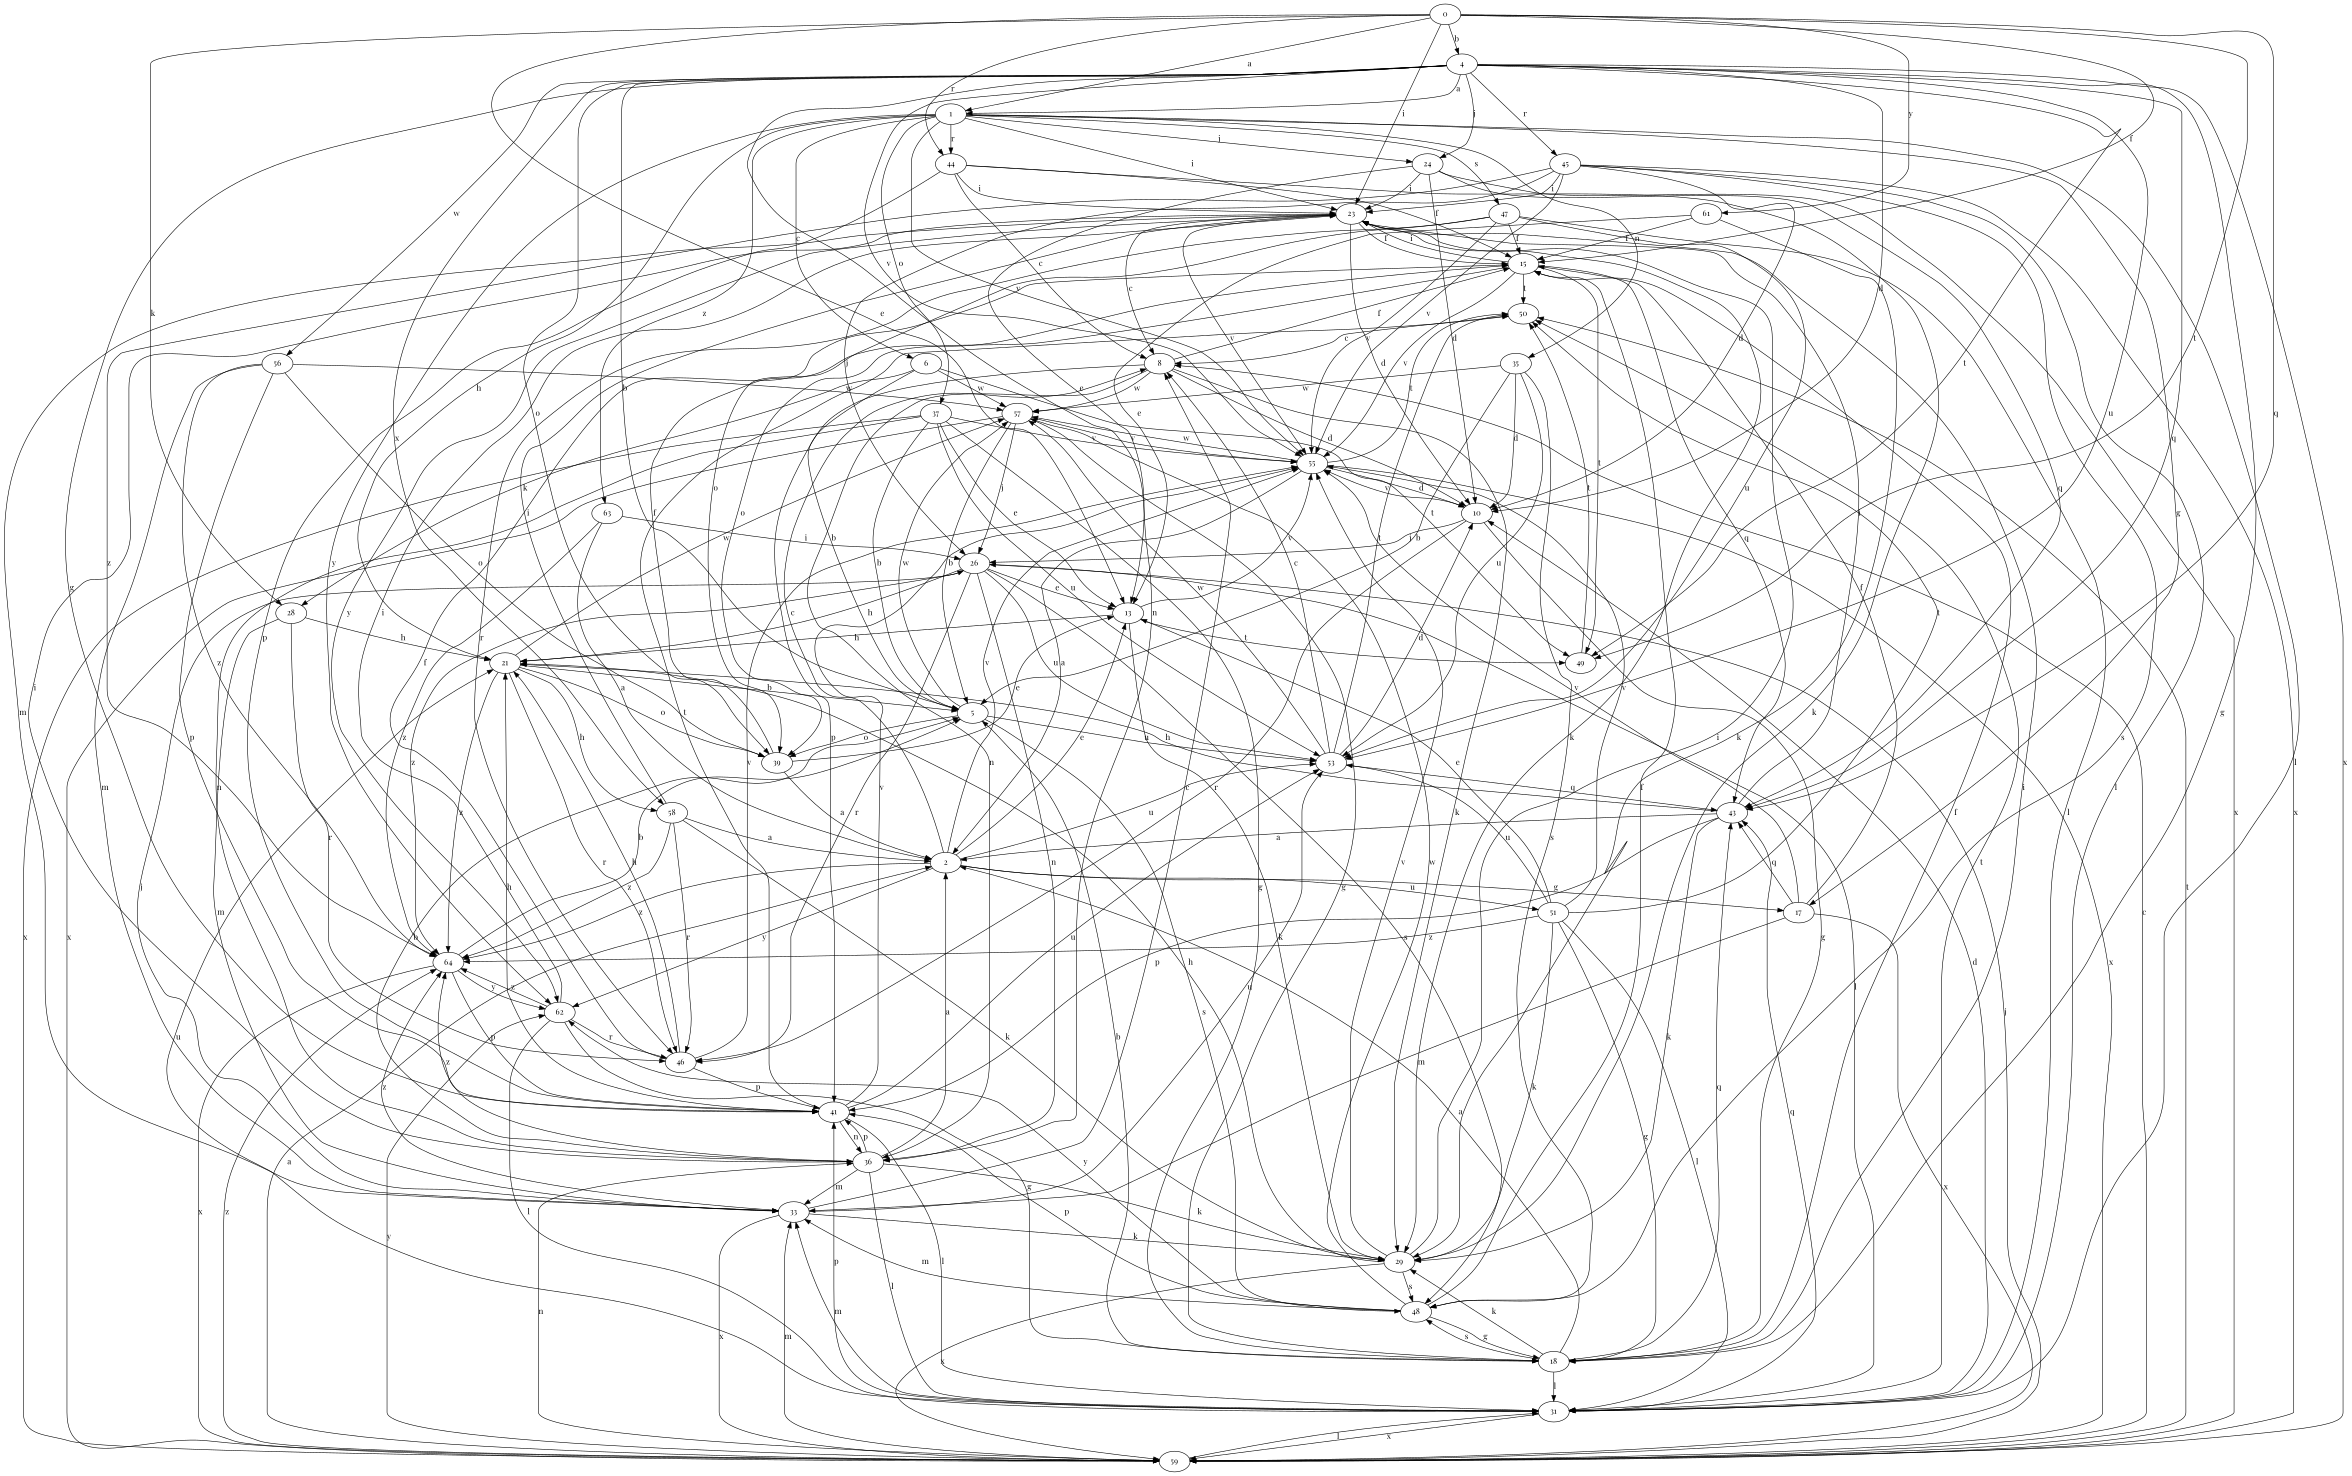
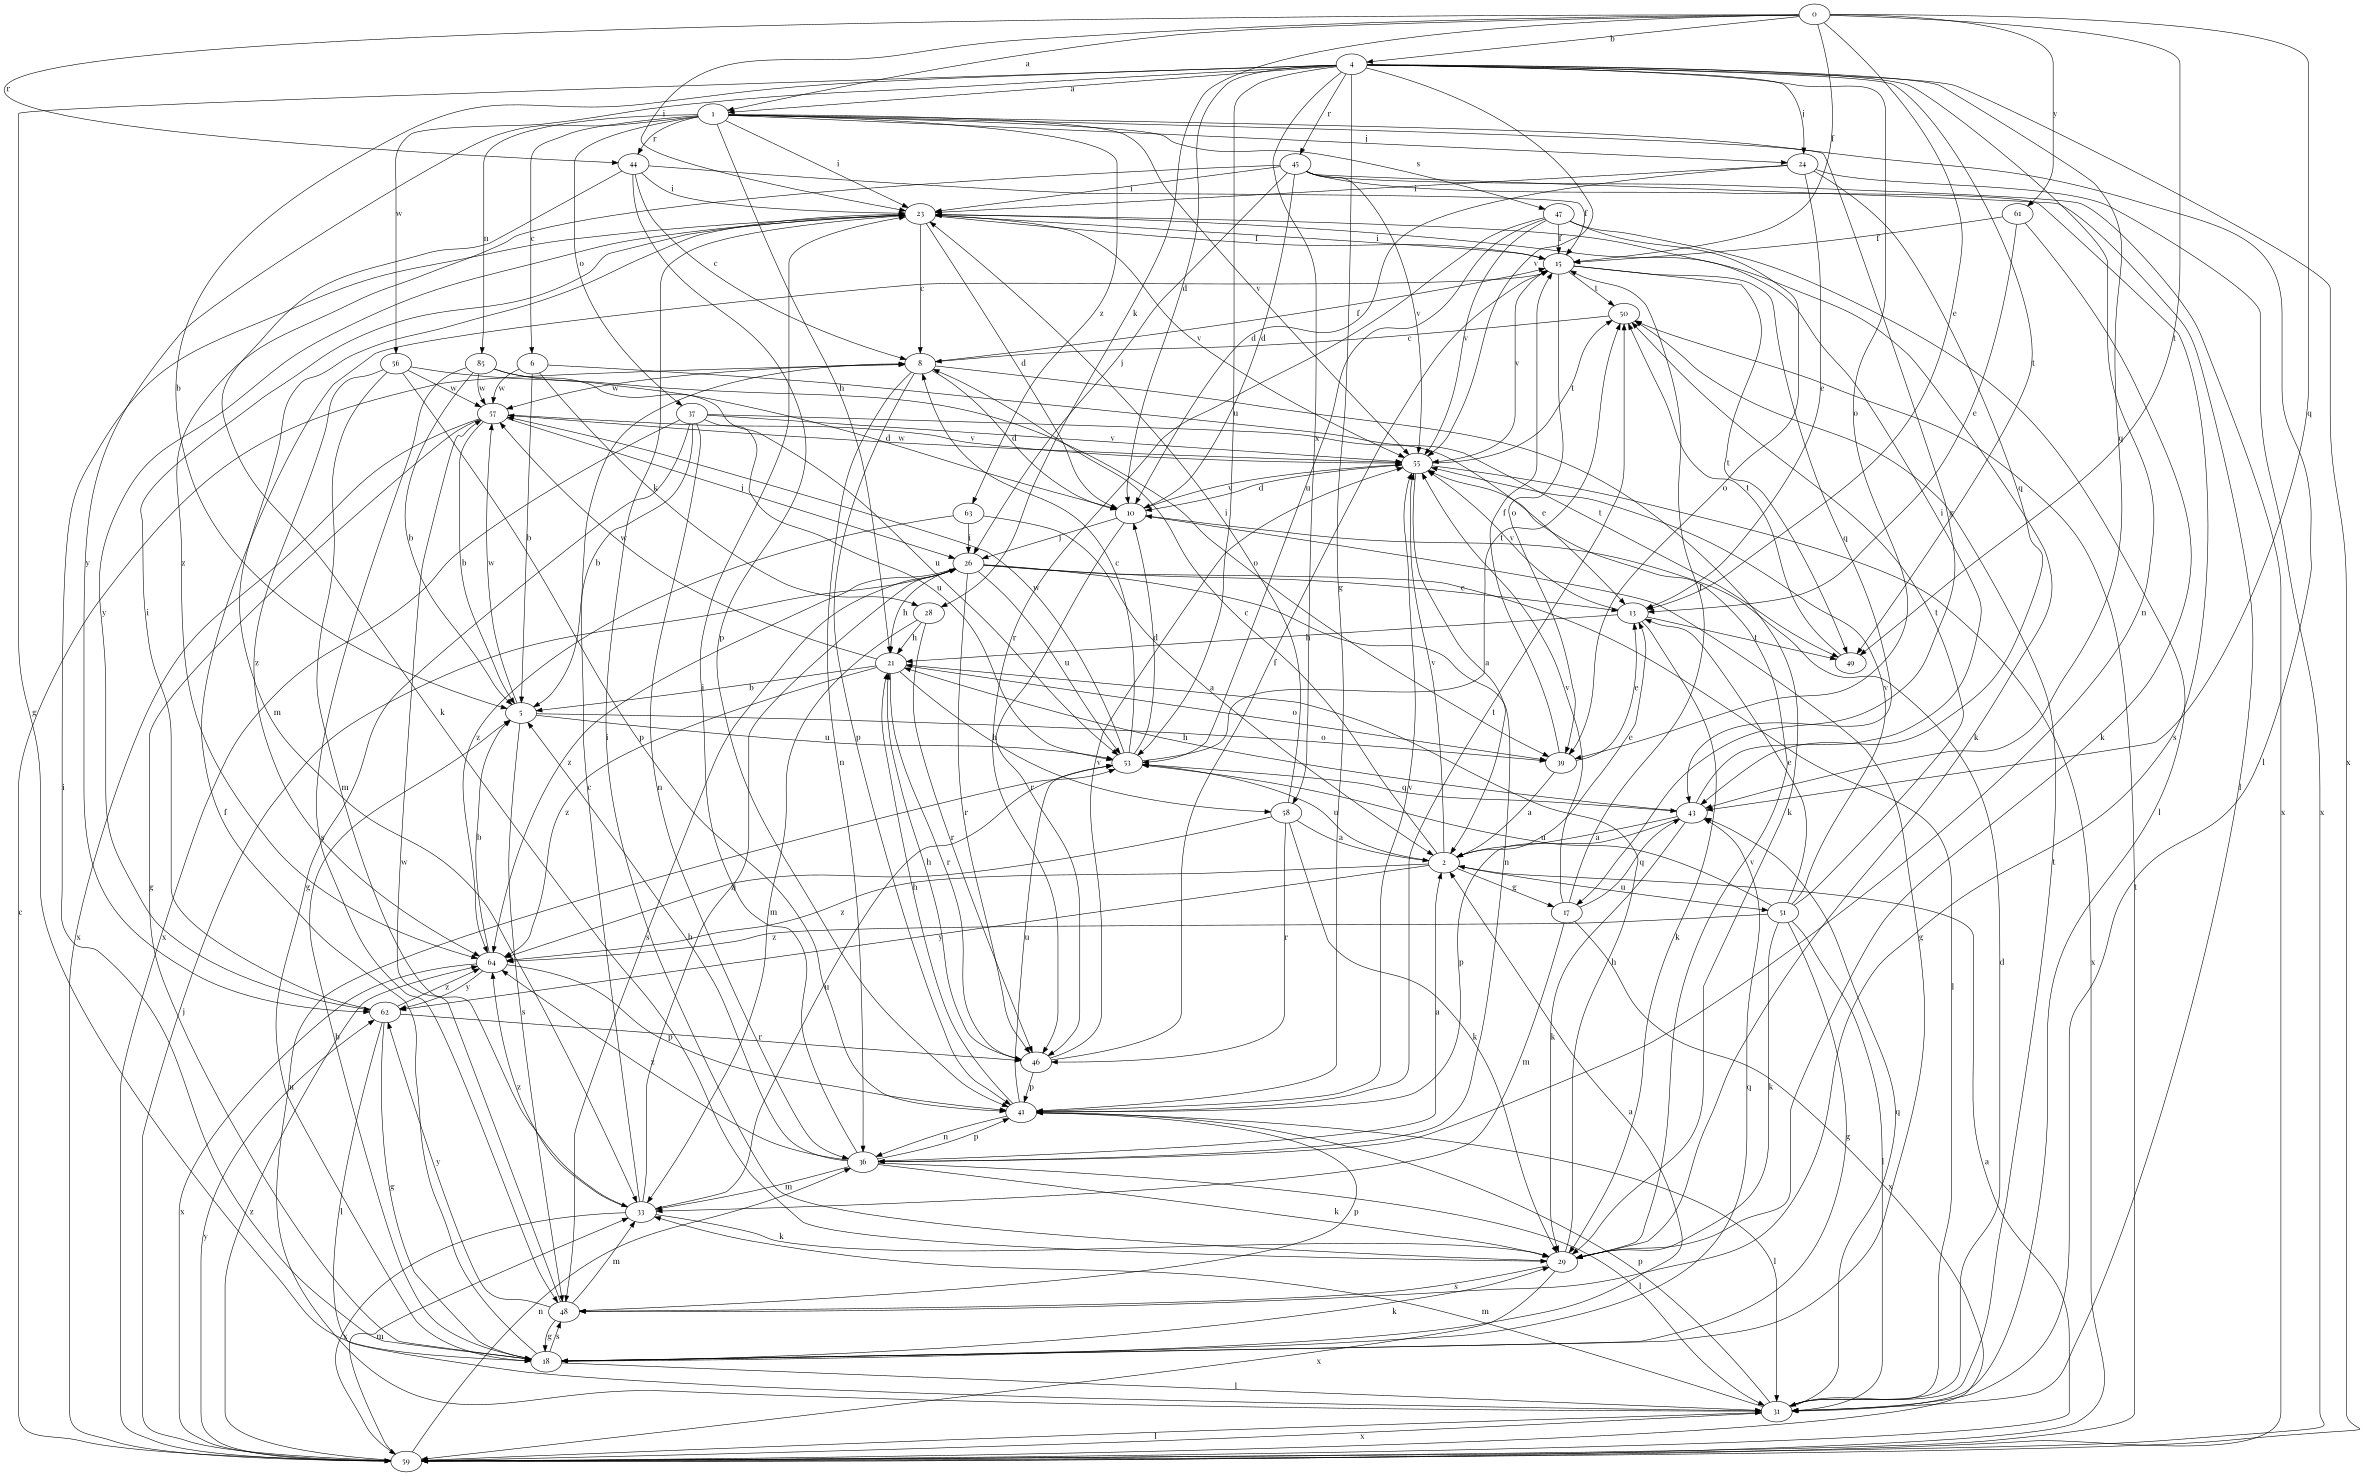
node "35": label "35" -> "85"
edge "48" -> "15": removed, label "f"
edge "31" -> "21": now "31" -> "53"
